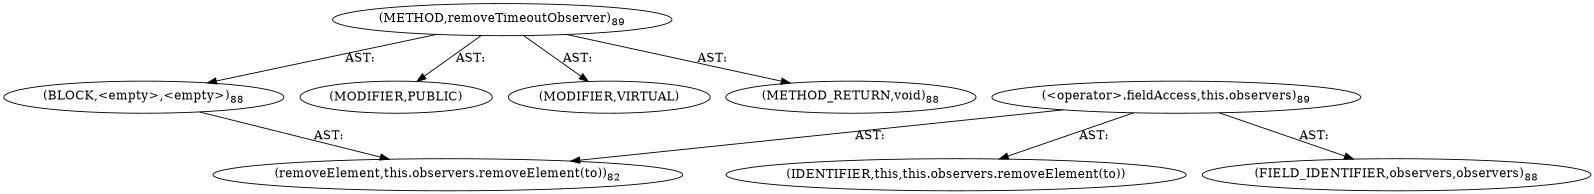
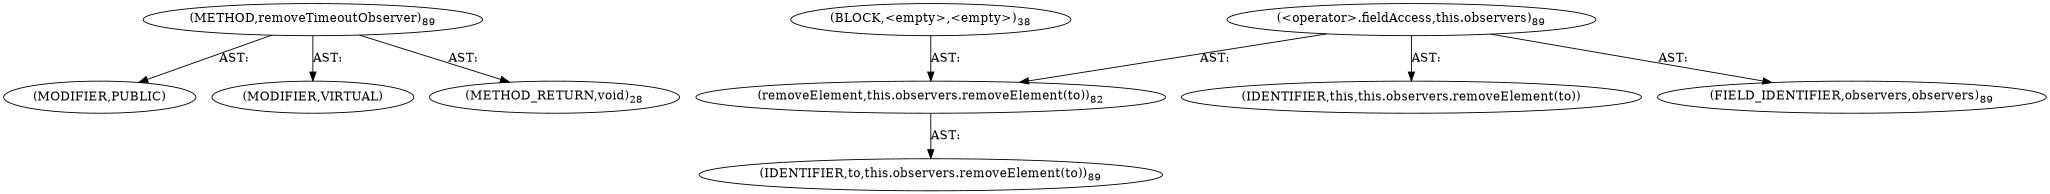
edge "(METHOD,removeTimeoutObserver)" -> "(BLOCK,<empty>,<empty>)": removed, label "AST:"
node "(BLOCK,<empty>,<empty>)": text "88" -> "38"
node "(METHOD_RETURN,void)": text "88" -> "28"
node "(FIELD_IDENTIFIER,observers,observers)": text "88" -> "89"
node "(IDENTIFIER,to,this.observers.removeElement(to))": added
